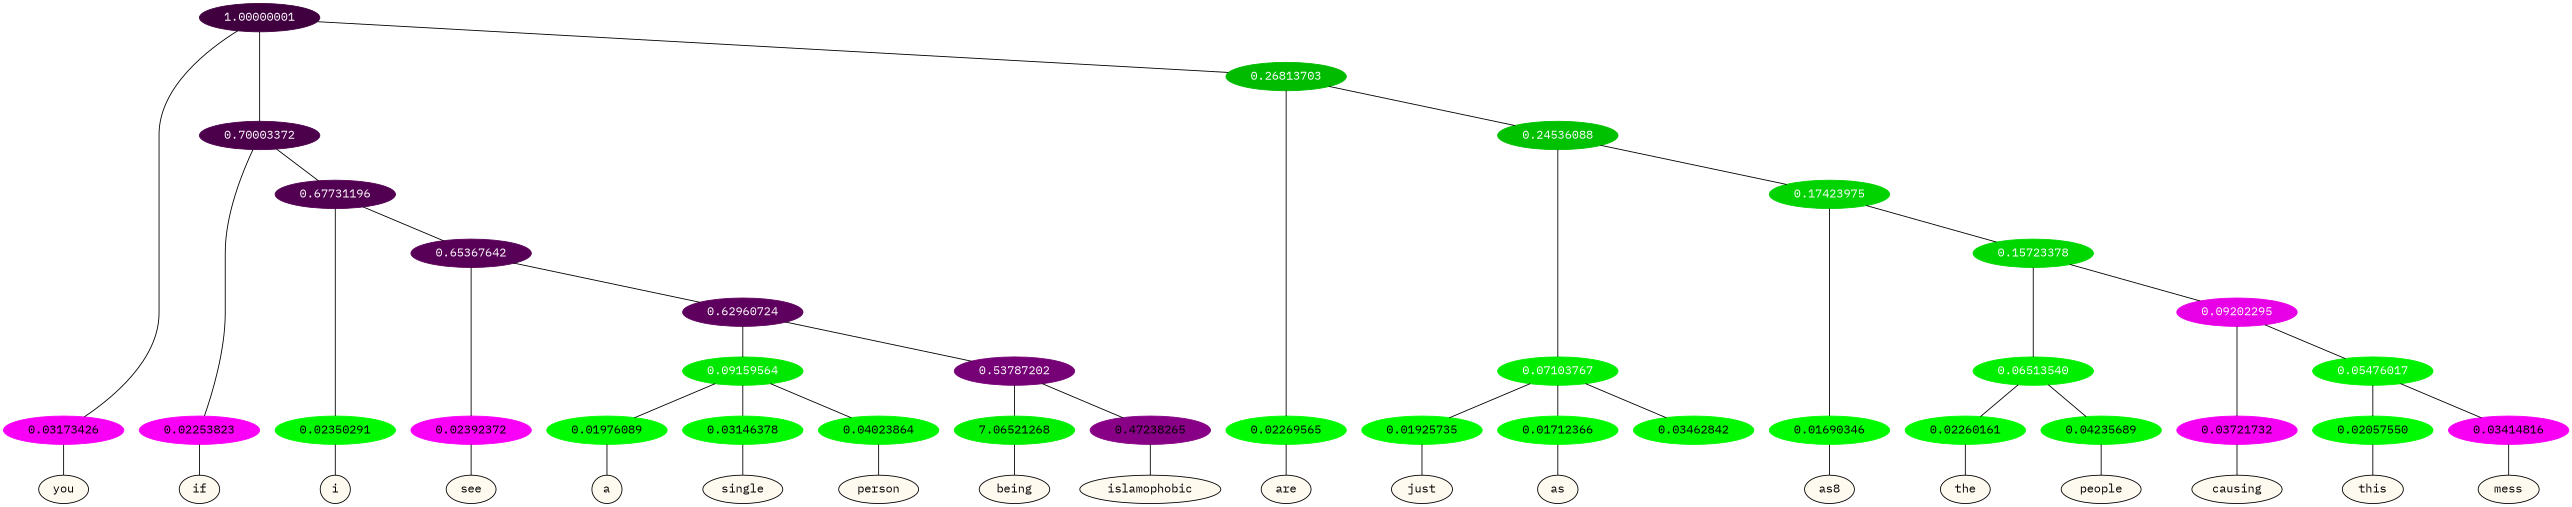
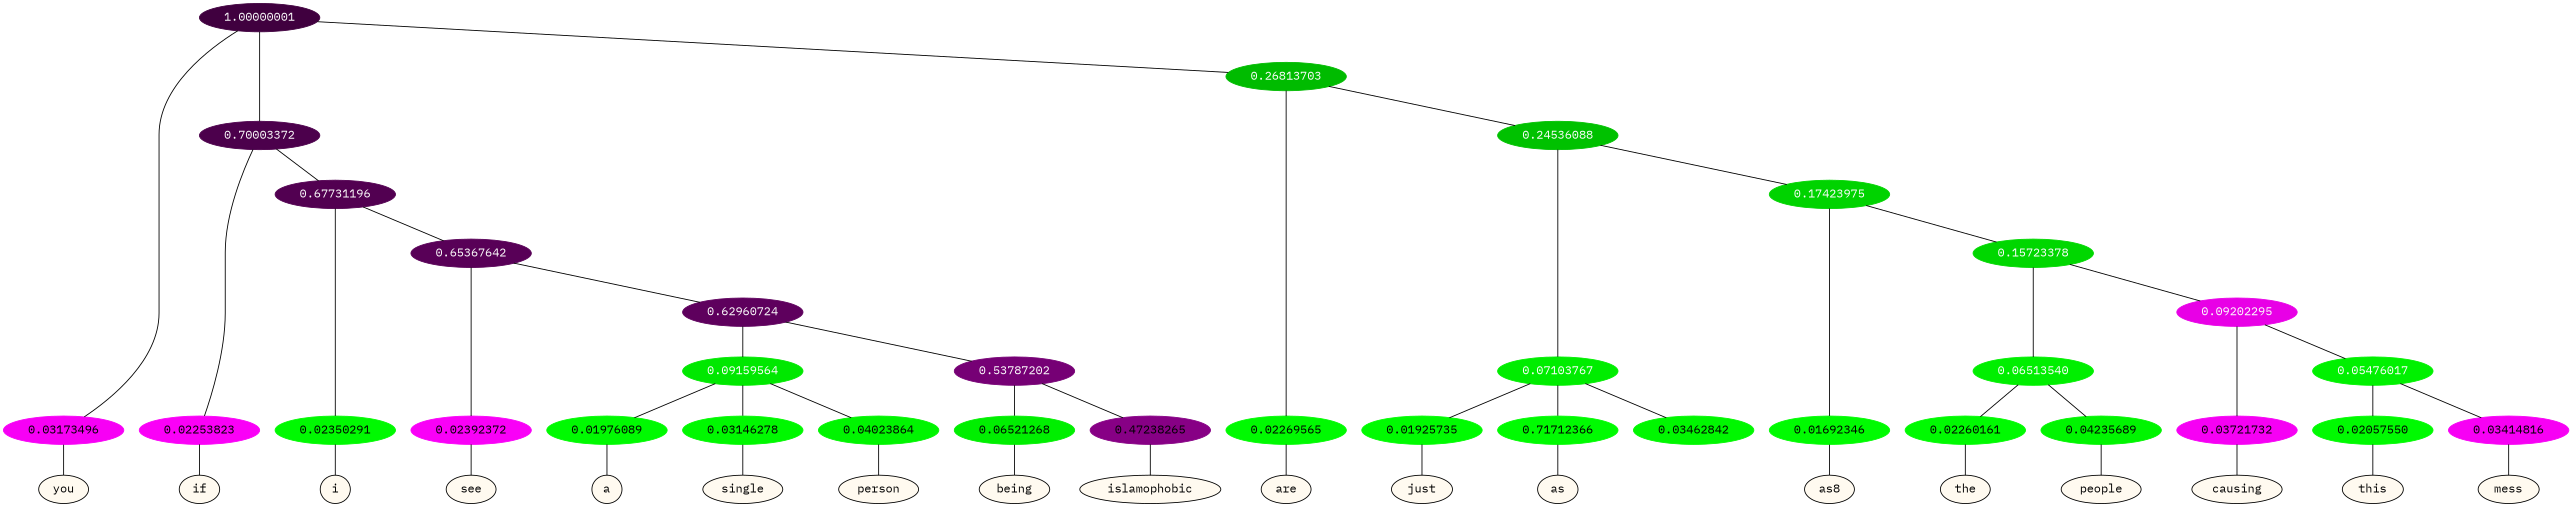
node "0.03173426": label "0.03173426" -> "0.03173496"
node "0.03146378": label "0.03146378" -> "0.03146278"
node "7.06521268": label "7.06521268" -> "0.06521268"
node "0.01712366": label "0.01712366" -> "0.71712366"
node "0.01690346": label "0.01690346" -> "0.01692346"
